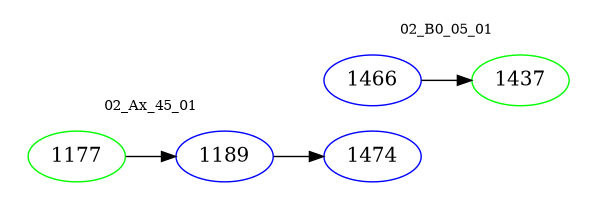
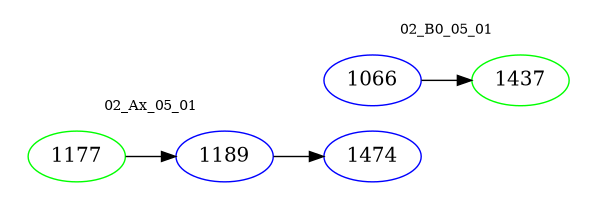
node "1466": label "1466" -> "1066"
cluster "02_Ax_45_01": label "02_Ax_45_01" -> "02_Ax_05_01"
